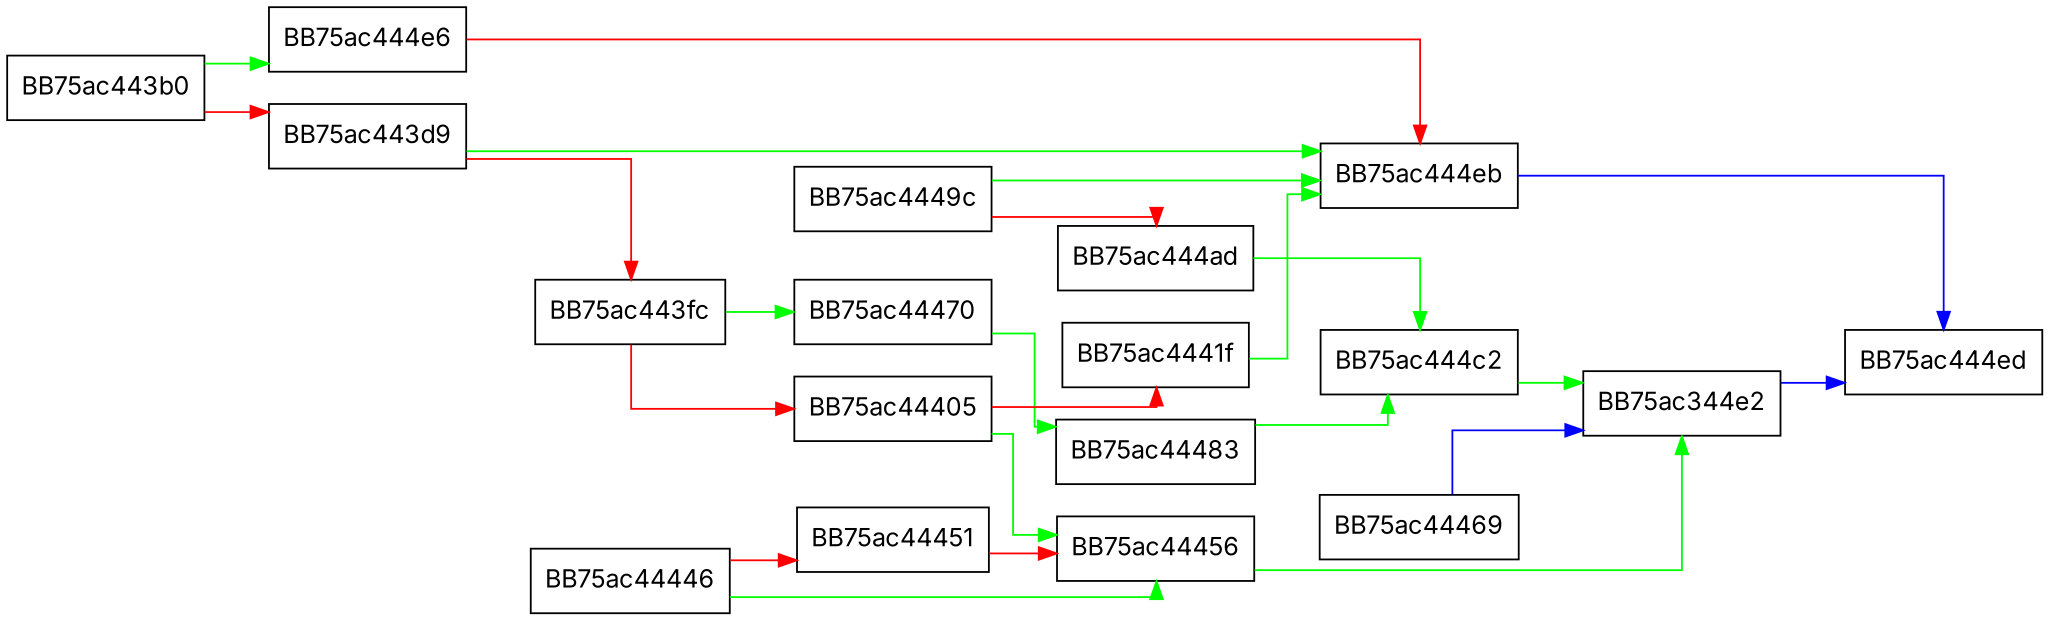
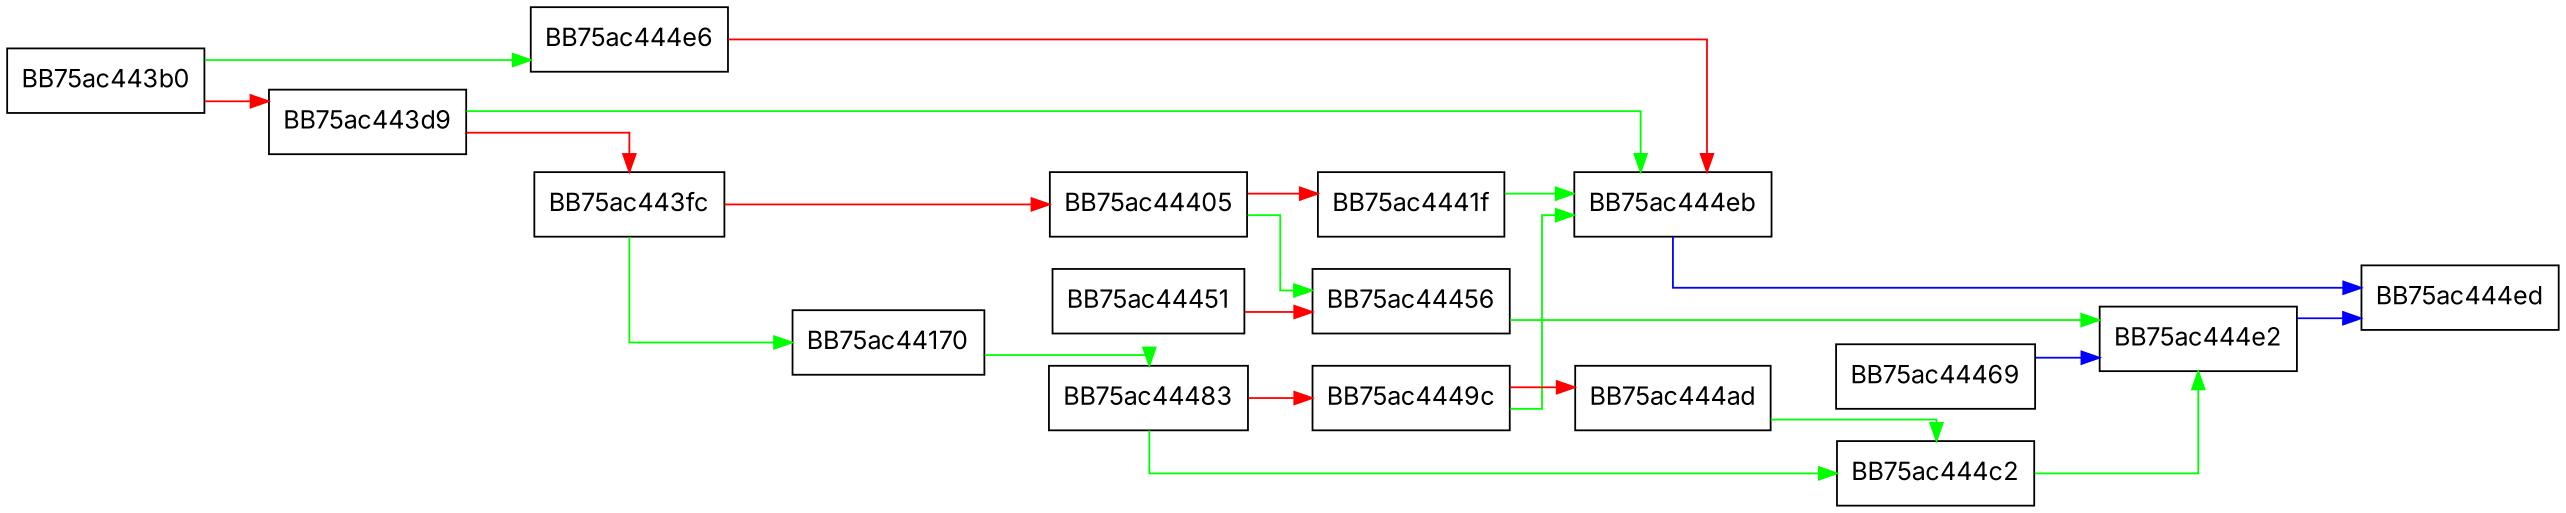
node "BB75ac44470": label "BB75ac44470" -> "BB75ac44170"
edge "BB75ac44483" -> "BB75ac4449c": added
node "BB75ac344e2": label "BB75ac344e2" -> "BB75ac444e2"
node "BB75ac44446": removed
